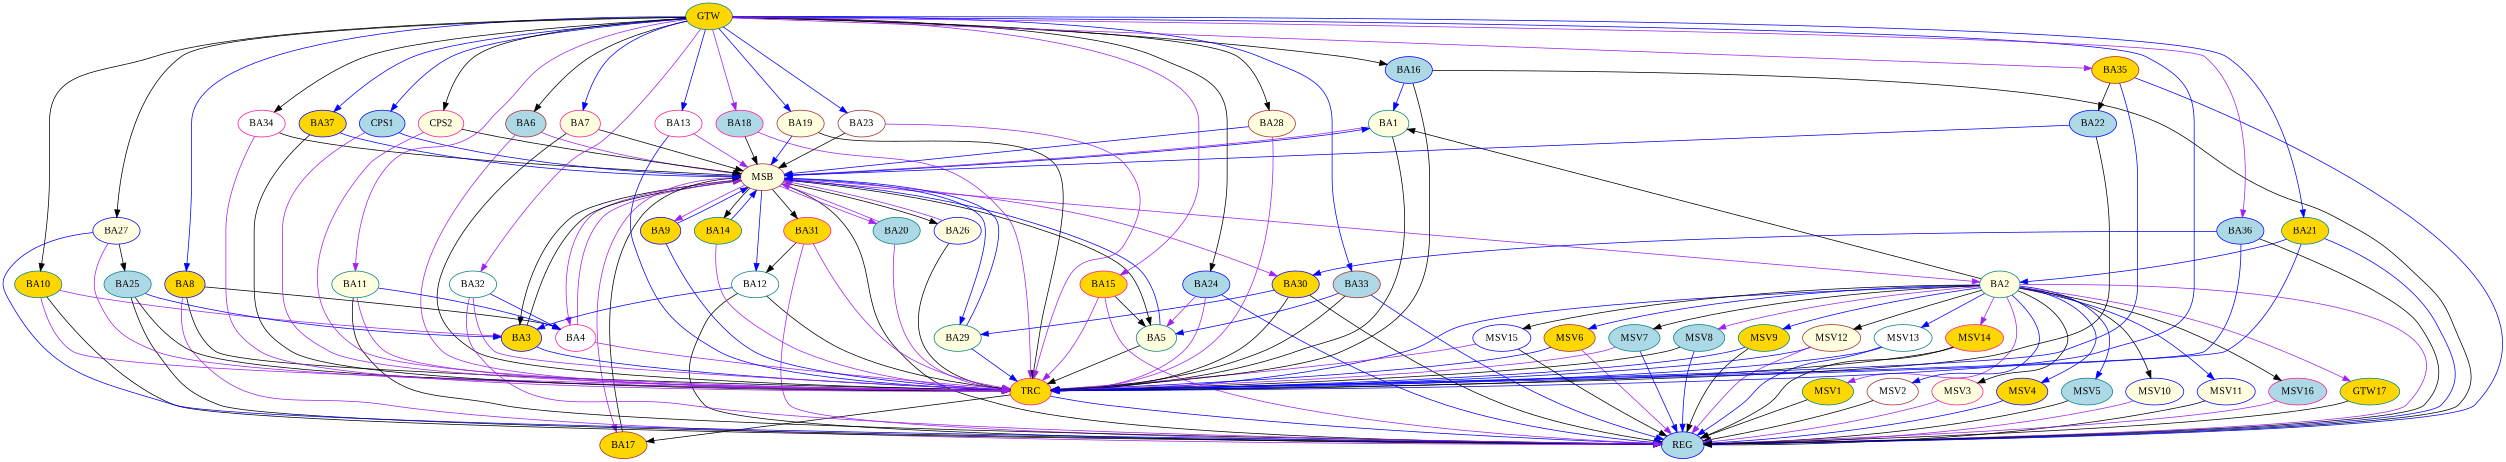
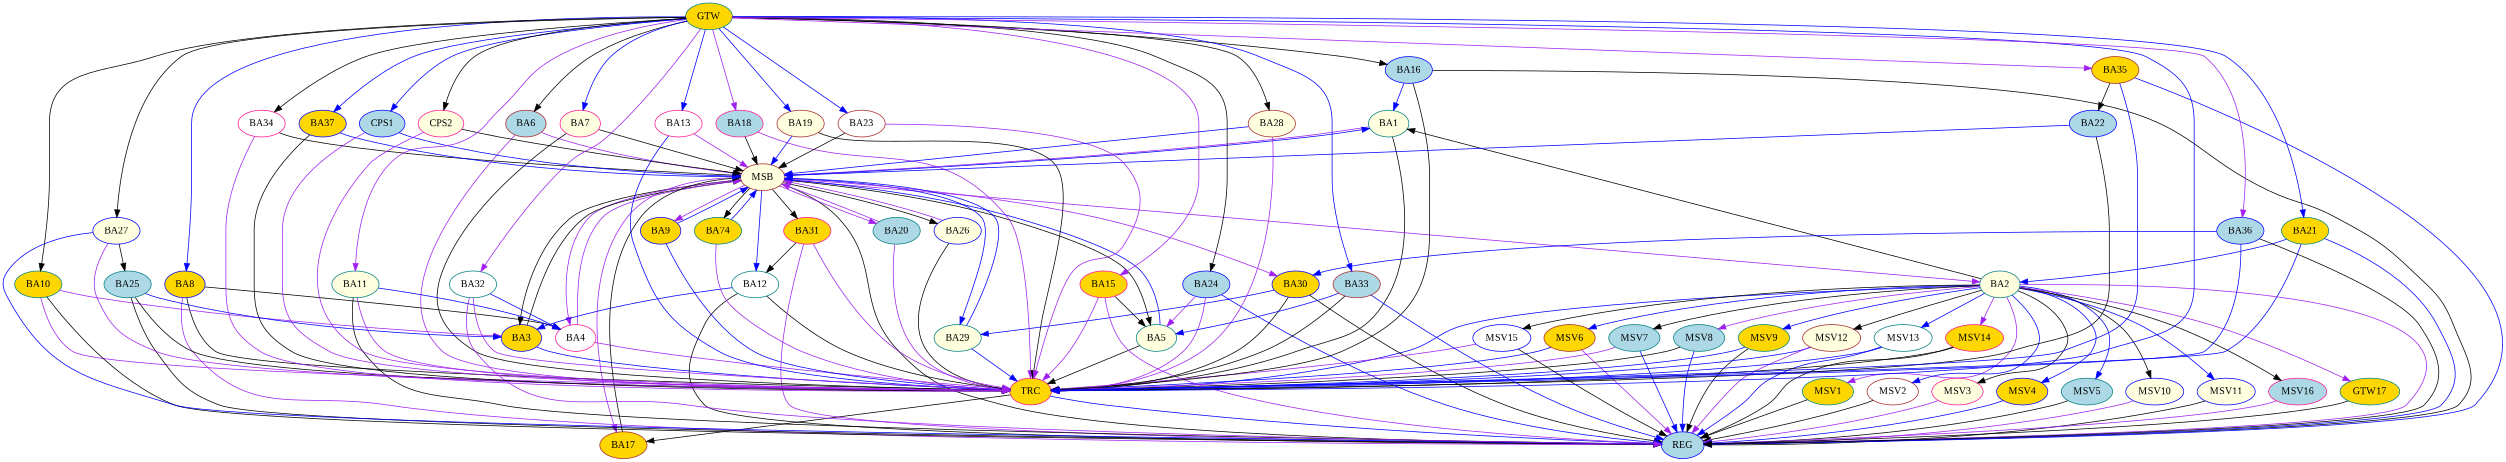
node "BA14": label "BA14" -> "BA74"
